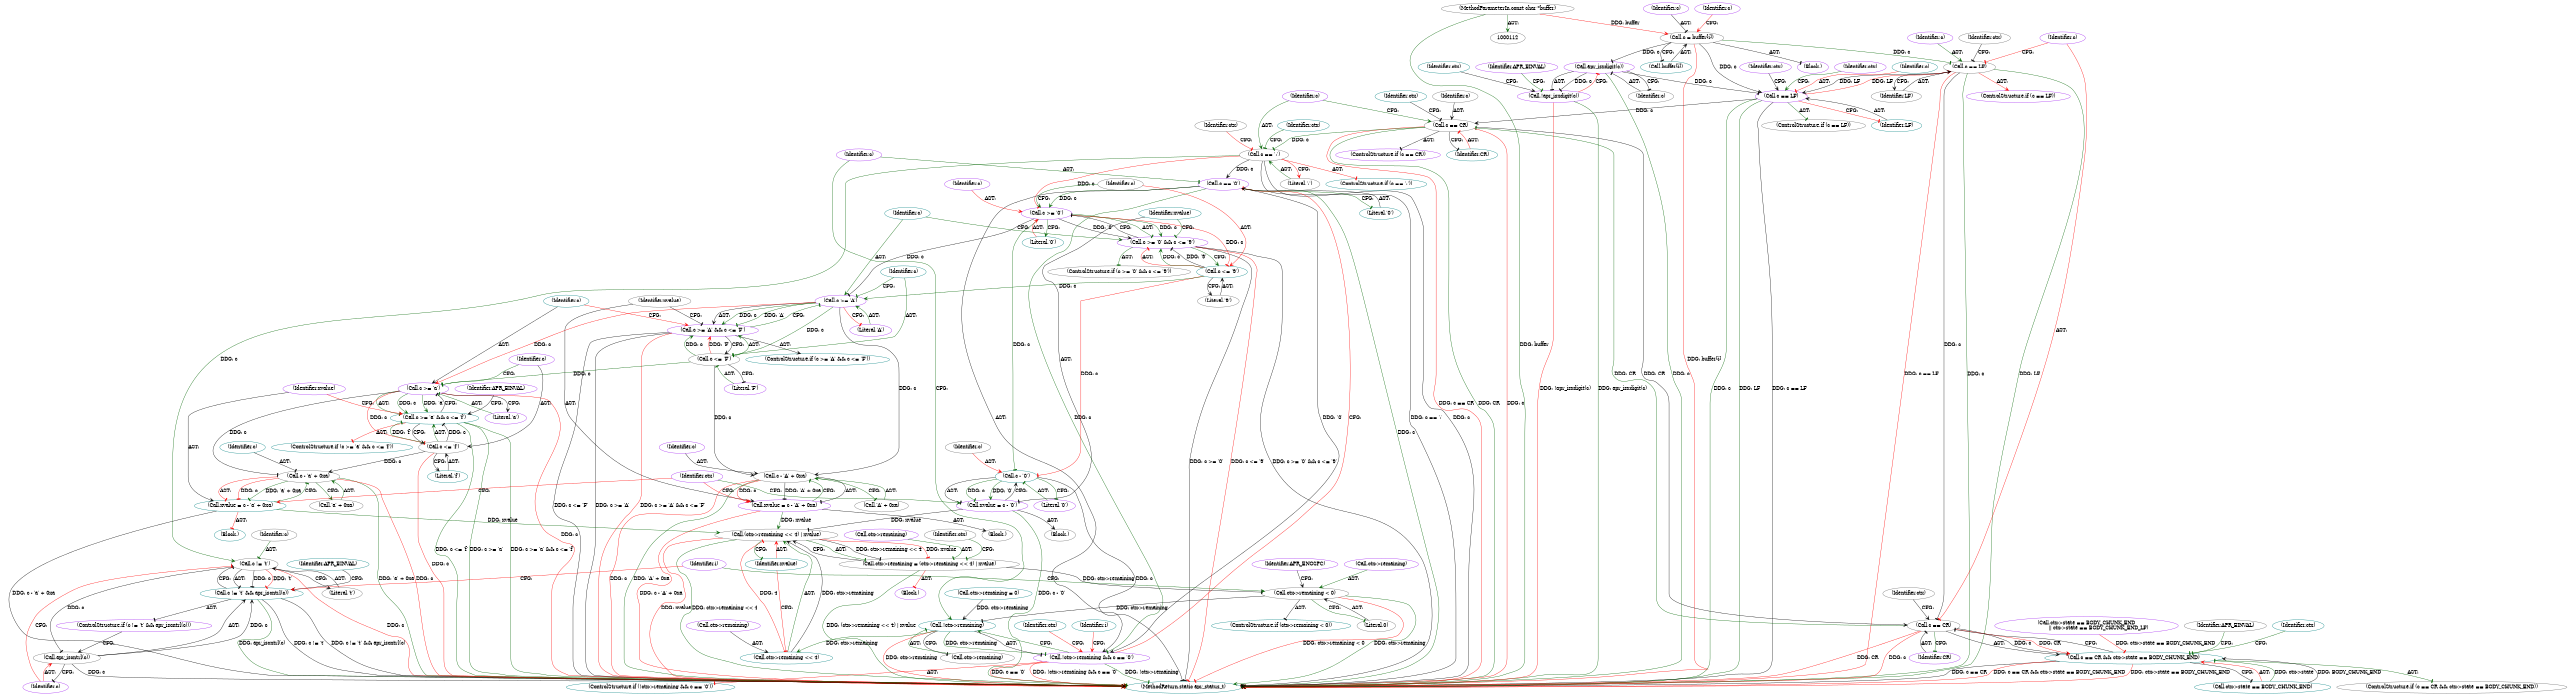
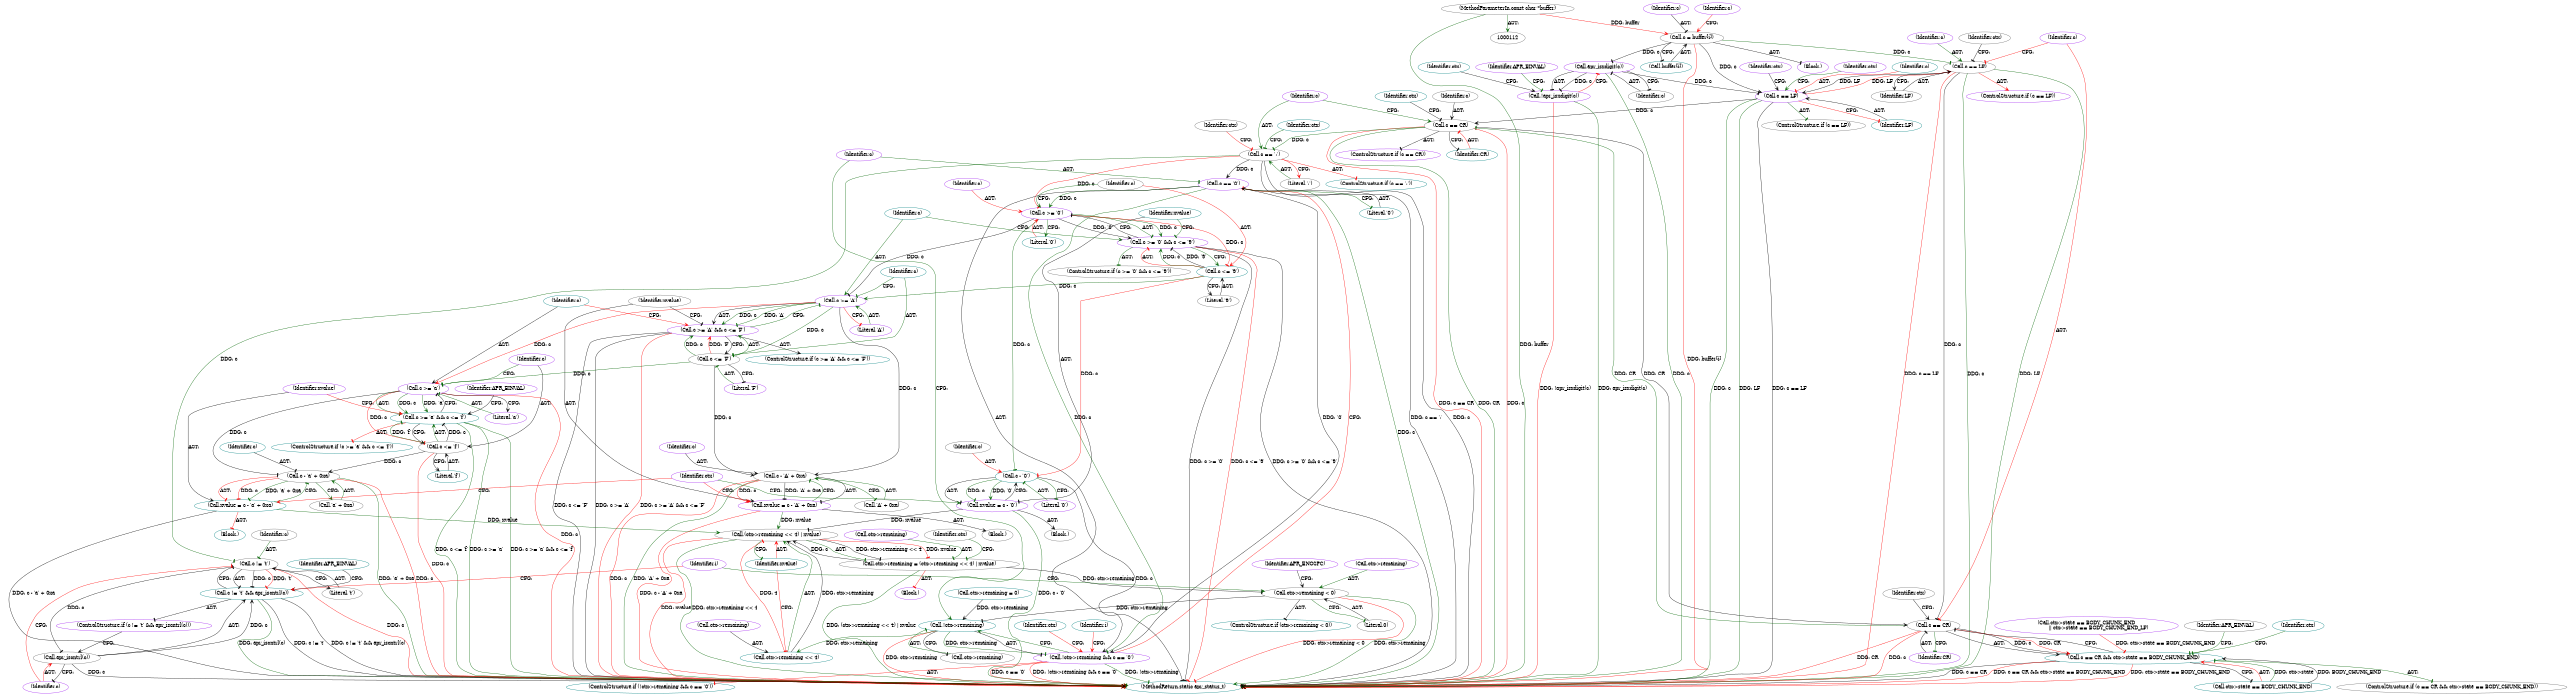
edge "(Call,c == ';')" -> "(Call,c != 't')": arrowhead vee -> tee
edge "(Call,ctx->remaining = (ctx->remaining << 4) | xvalue)" -> "(Call,(ctx->remaining << 4) | xvalue)": label "CFG: " -> "DDG: c"
